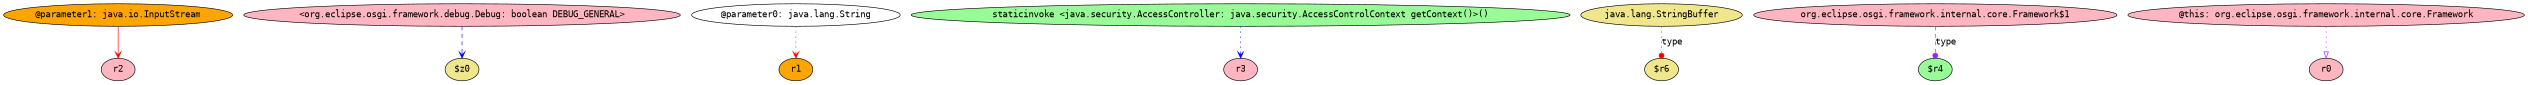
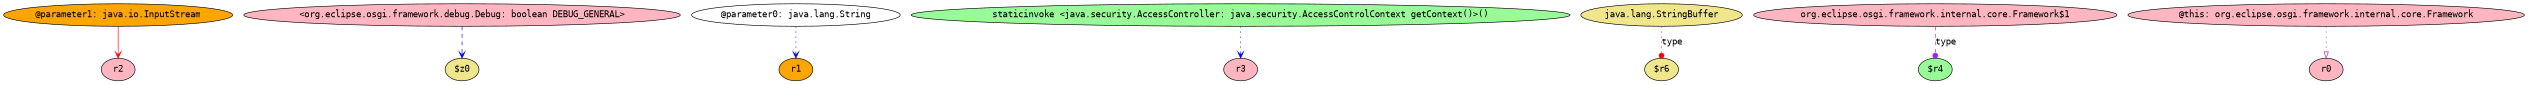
edge "@parameter0: java.lang.String" -> "r1": color red -> blue
